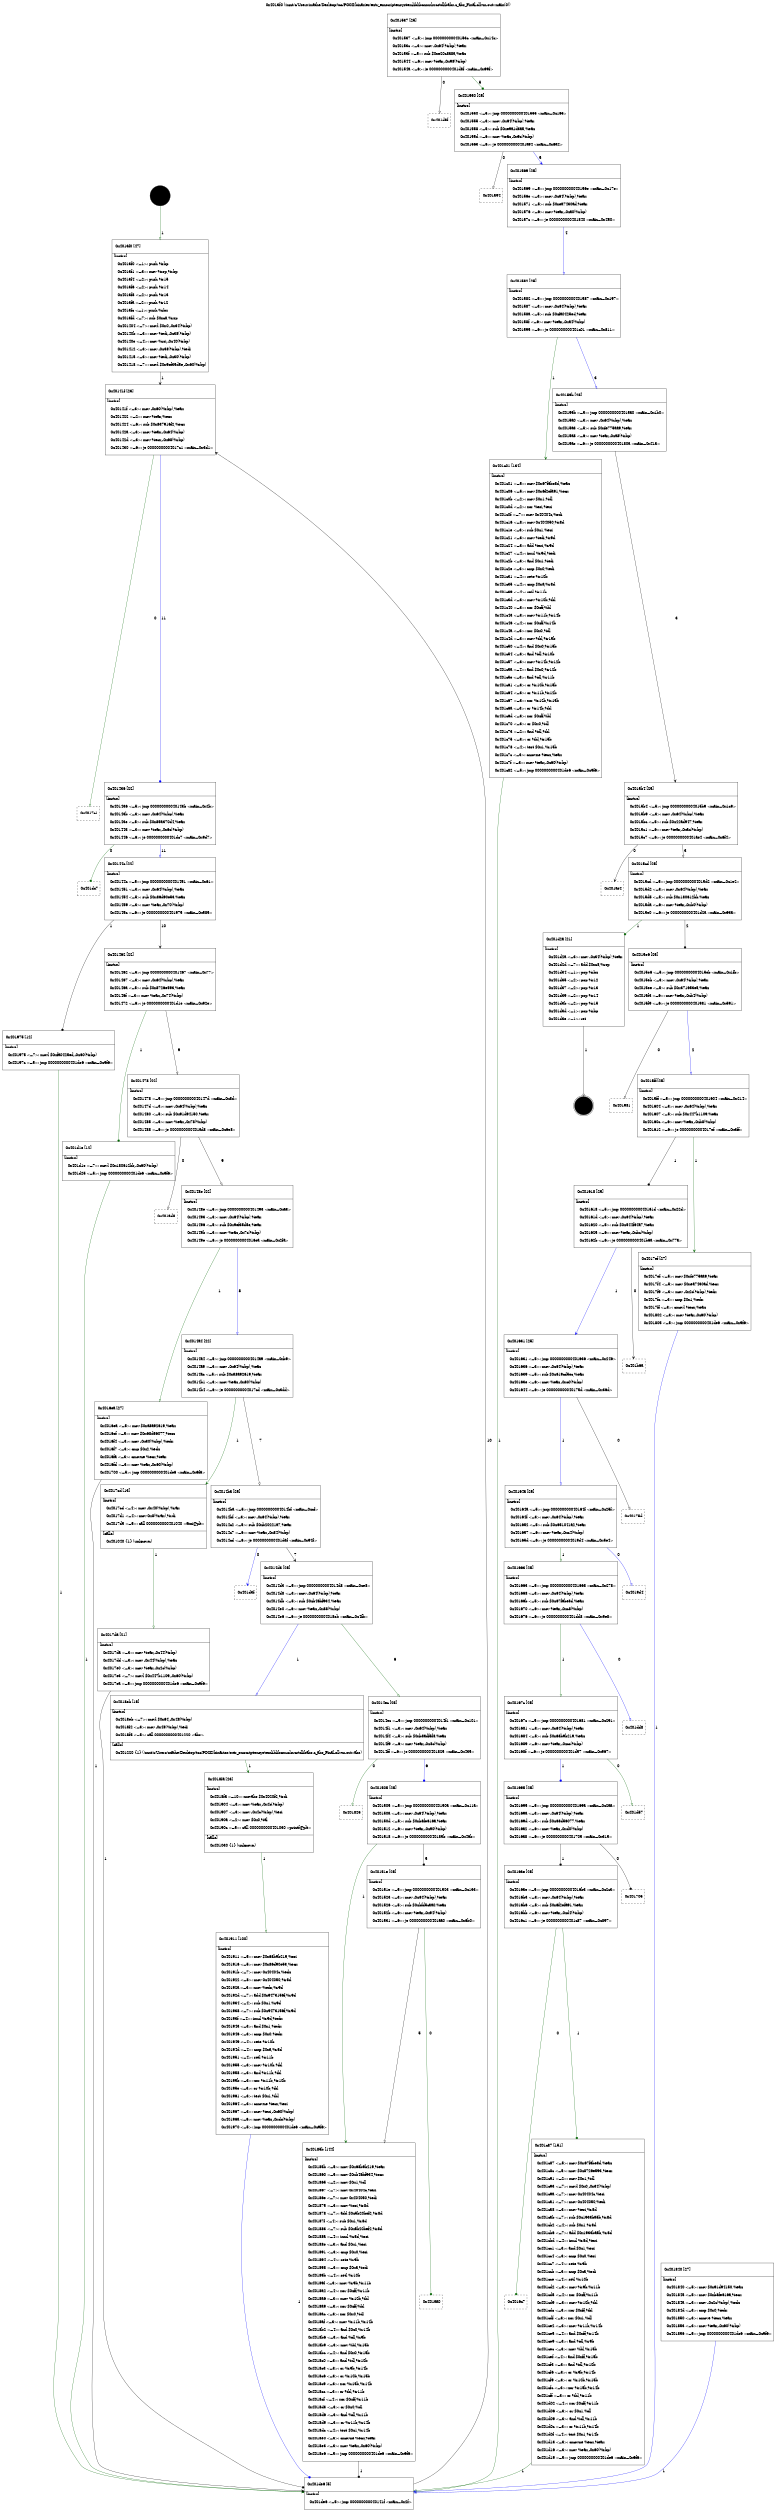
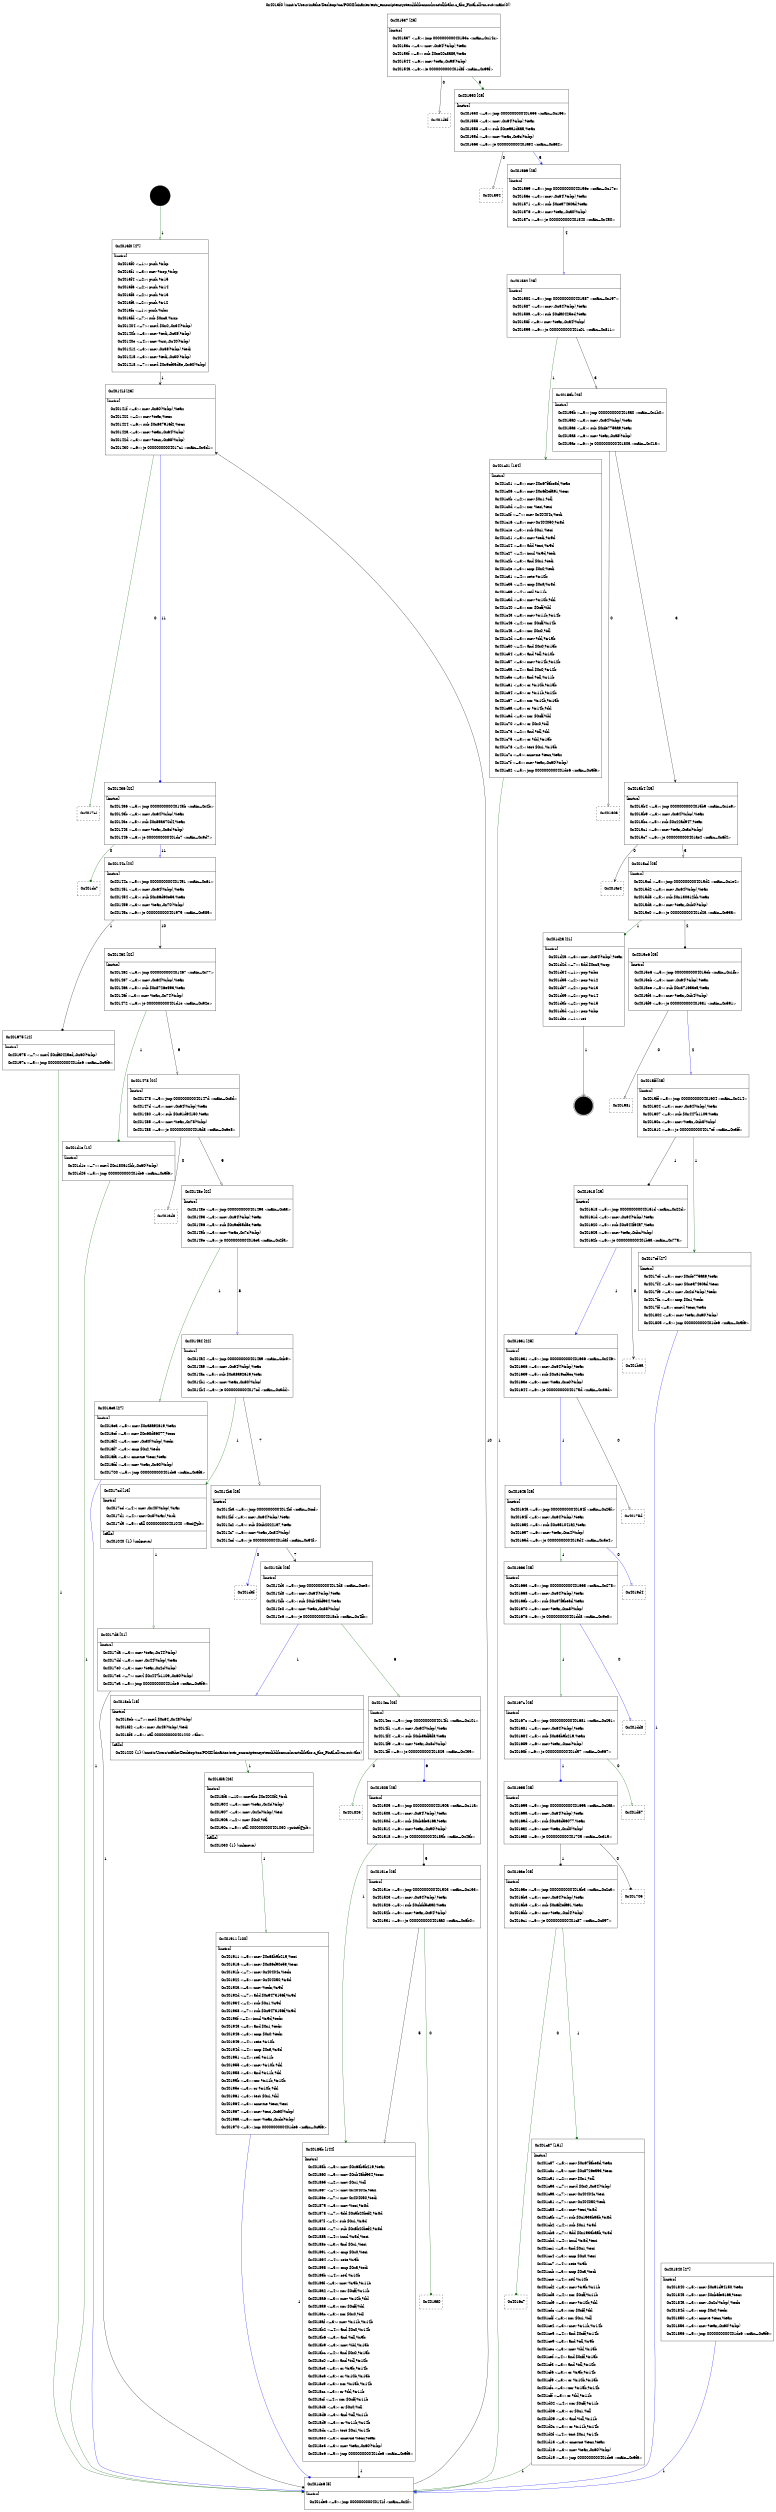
edge "0x401582 [25]" -> "0x40159b [25]": color blue -> black
node "0x40180a": added
edge "0x4016ea [27]" -> "0x401de6 [5]": color black -> blue
